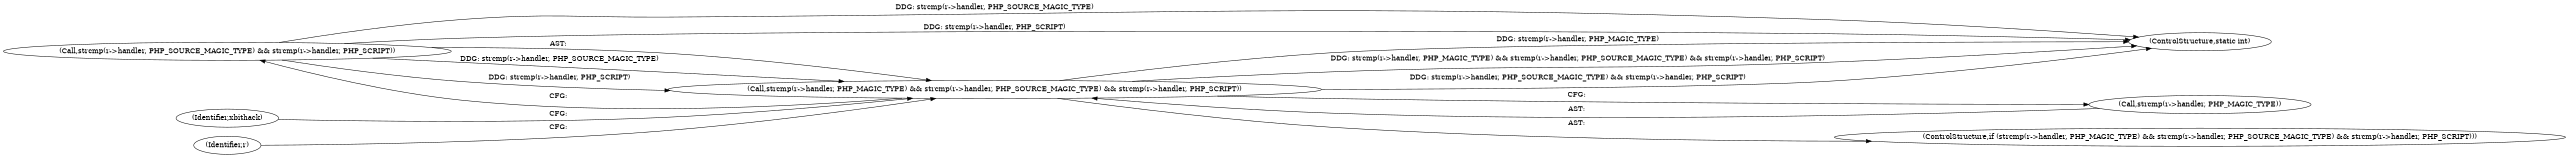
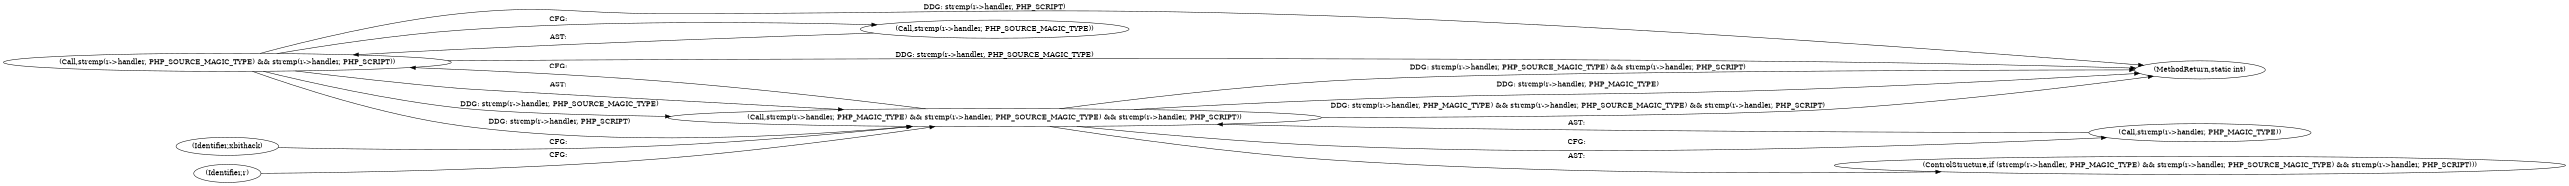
node "(Call,strcmp(r->handler, PHP_SOURCE_MAGIC_TYPE))": added
node "(ControlStructure,static int)": label "(ControlStructure,static int)" -> "(MethodReturn,static int)"
